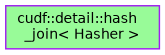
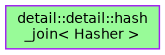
node "cudf::detail::hash _join< Hasher >": label "cudf::detail::hash _join< Hasher >" -> "detail::detail::hash _join< Hasher >"
